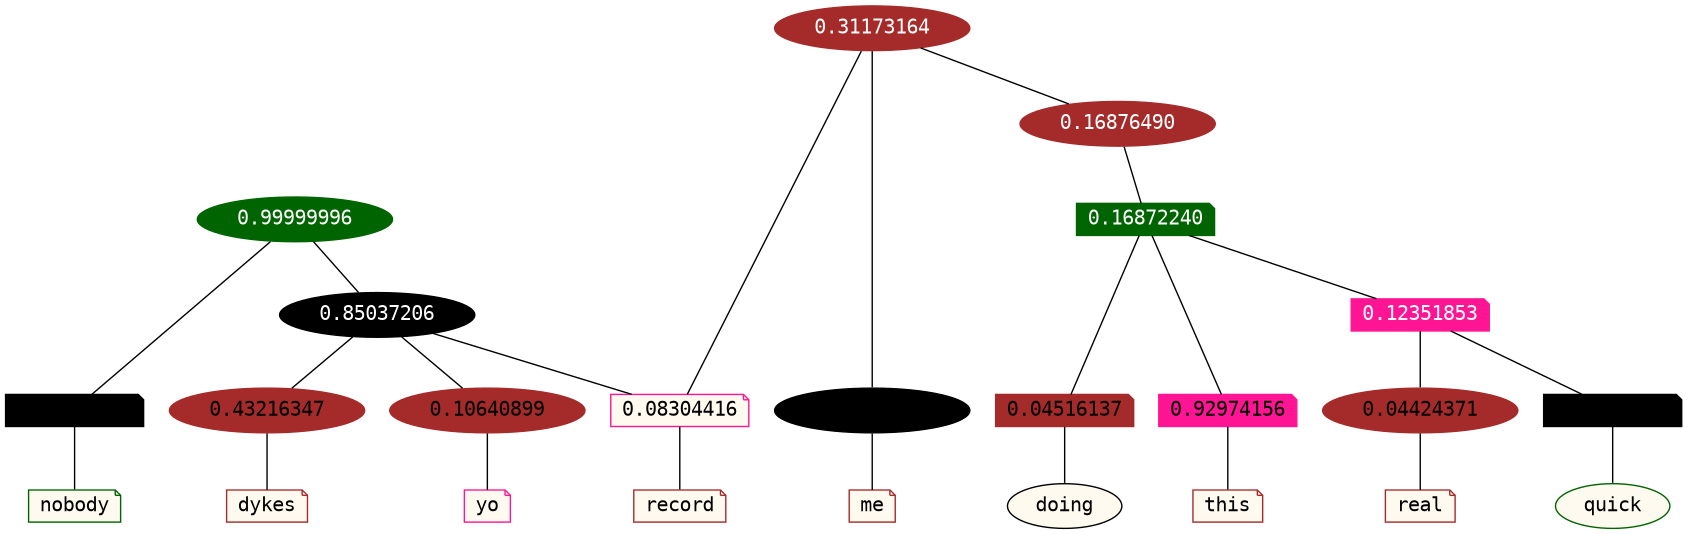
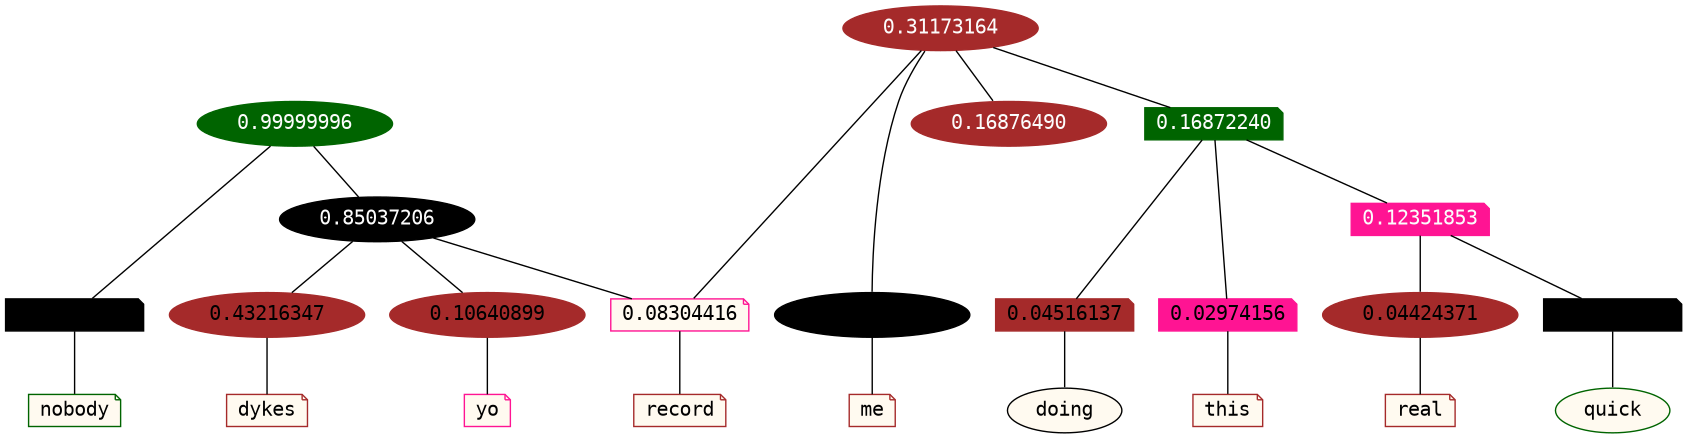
edge "0.16876490" -- "0.16872240": now "0.31173164" -- "0.16872240"
node "0.92974156": label "0.92974156" -> "0.02974156"
